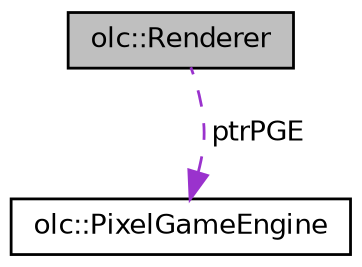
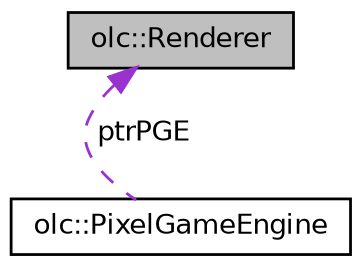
edge "olc::Renderer" -> "olc::PixelGameEngine": reversed
